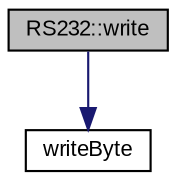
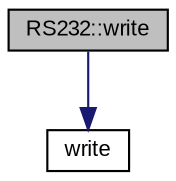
node "writeByte": label "writeByte" -> "write"
